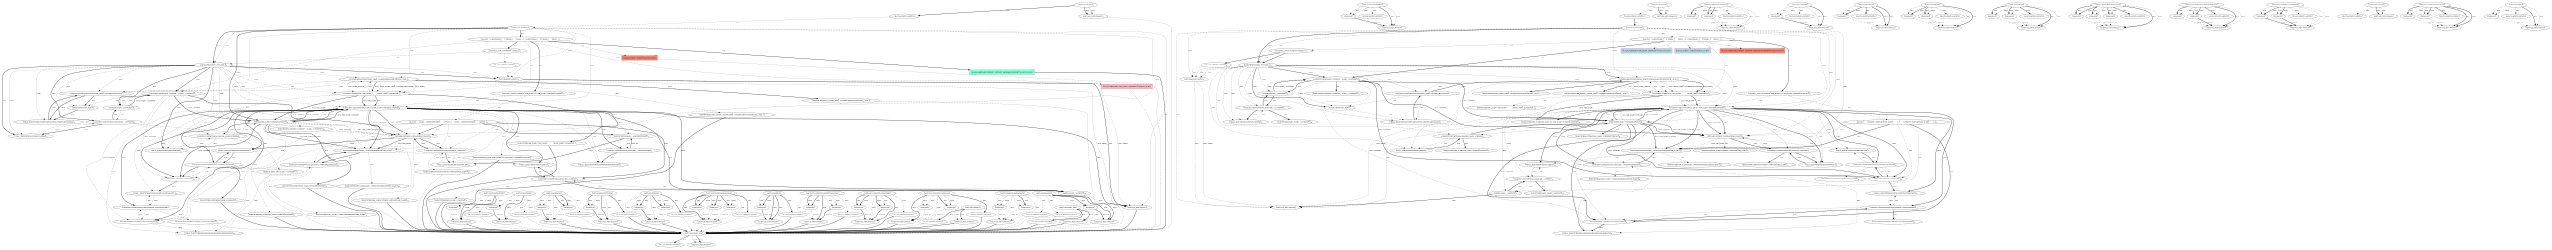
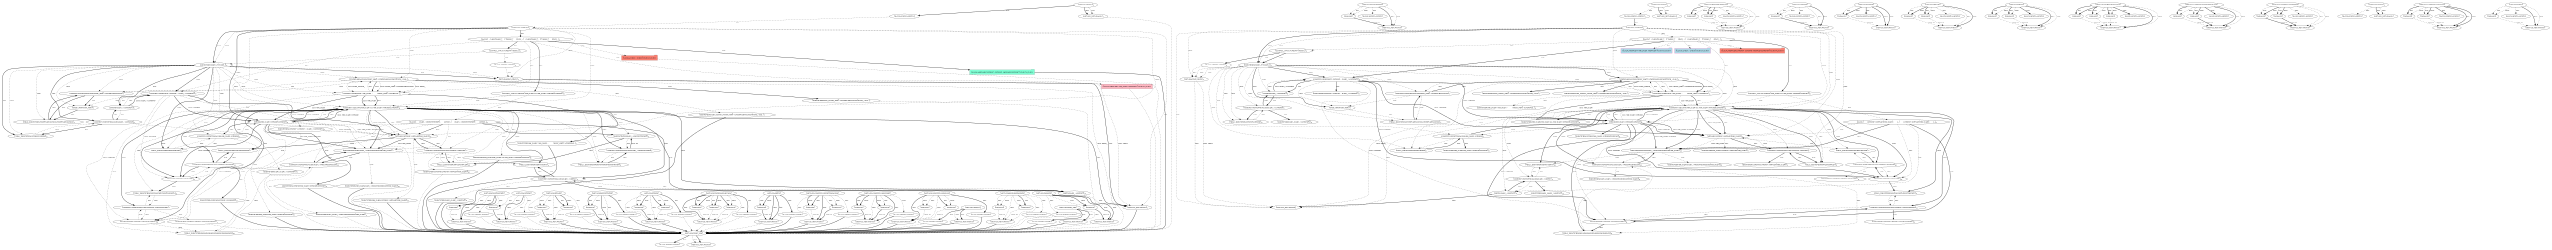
edge "(<operator>.indirectFieldAccess,plugin_->RestoreTitleText)" -> "(FIELD_IDENTIFIER,RestoreTitleText,RestoreTitleText)": style bold -> dashed
edge "(FIELD_IDENTIFIER,RestoreTitleText,RestoreTitleText)" -> "(<operator>.indirectFieldAccess,plugin_->RestoreTitleText)": added, label "CFG:"
